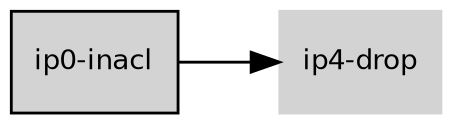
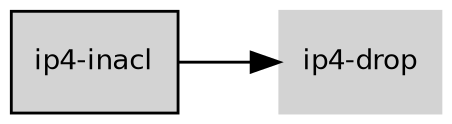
node "ip0-inacl": label "ip0-inacl" -> "ip4-inacl"
